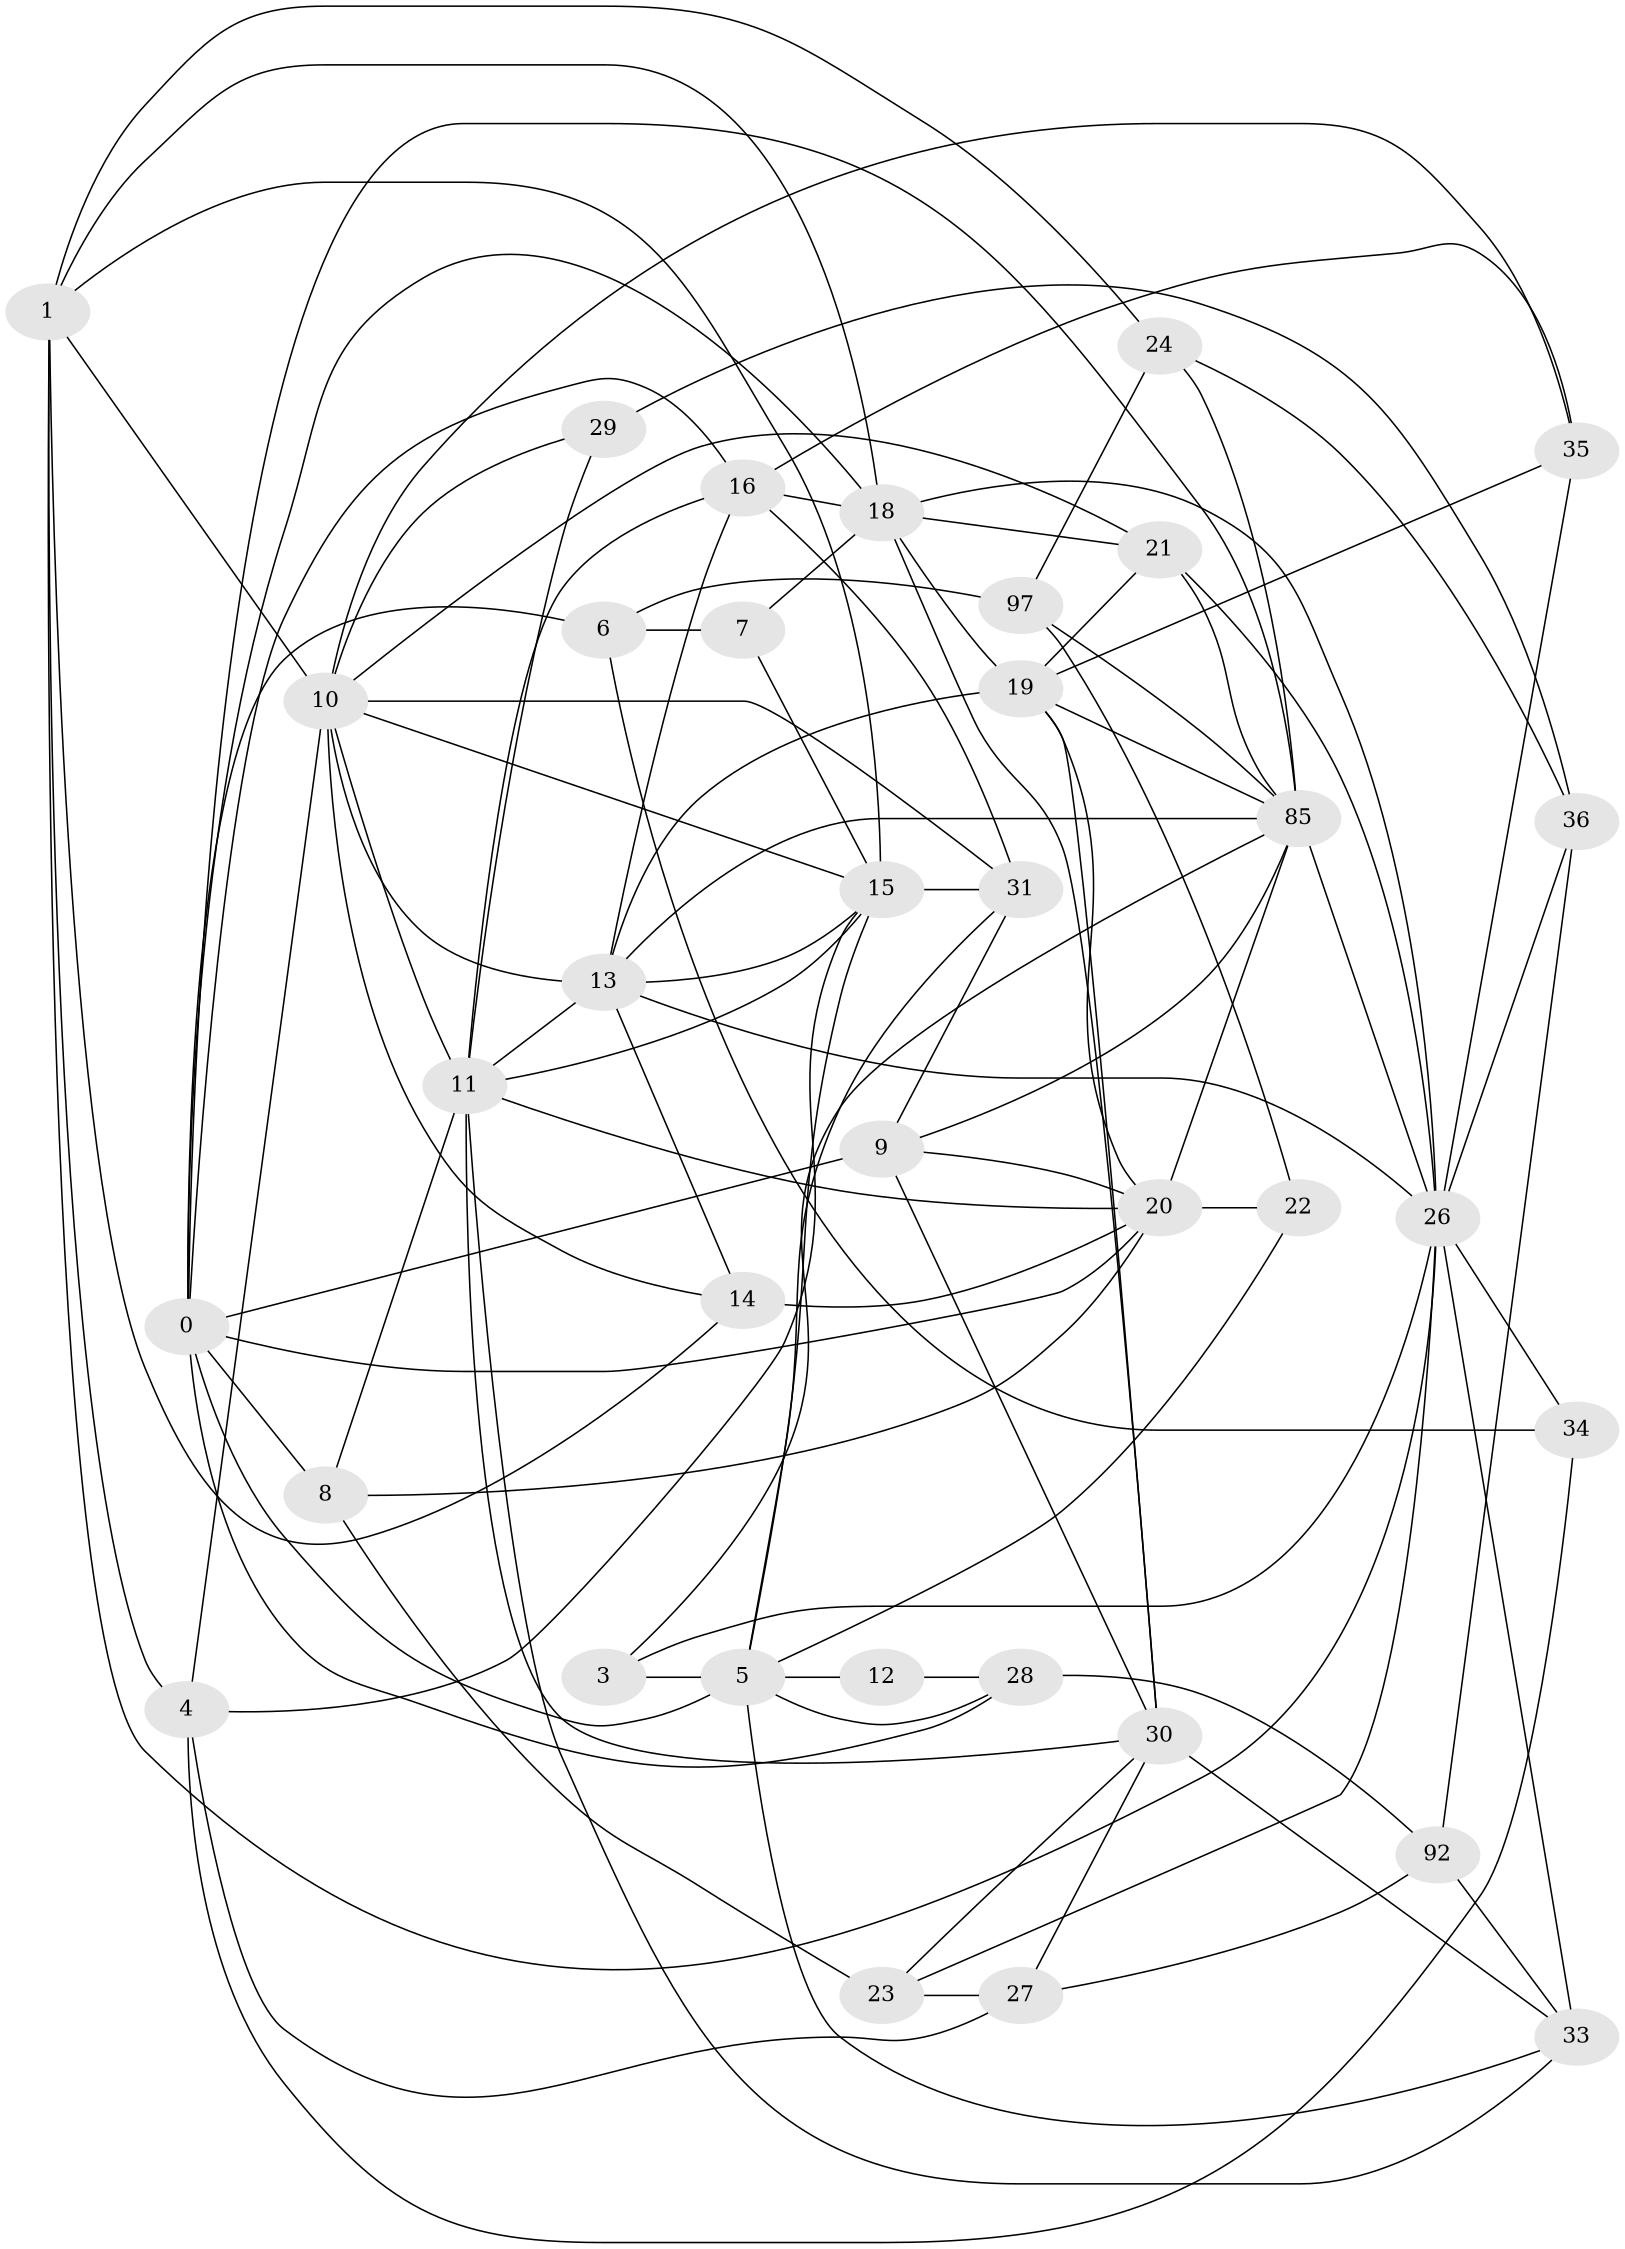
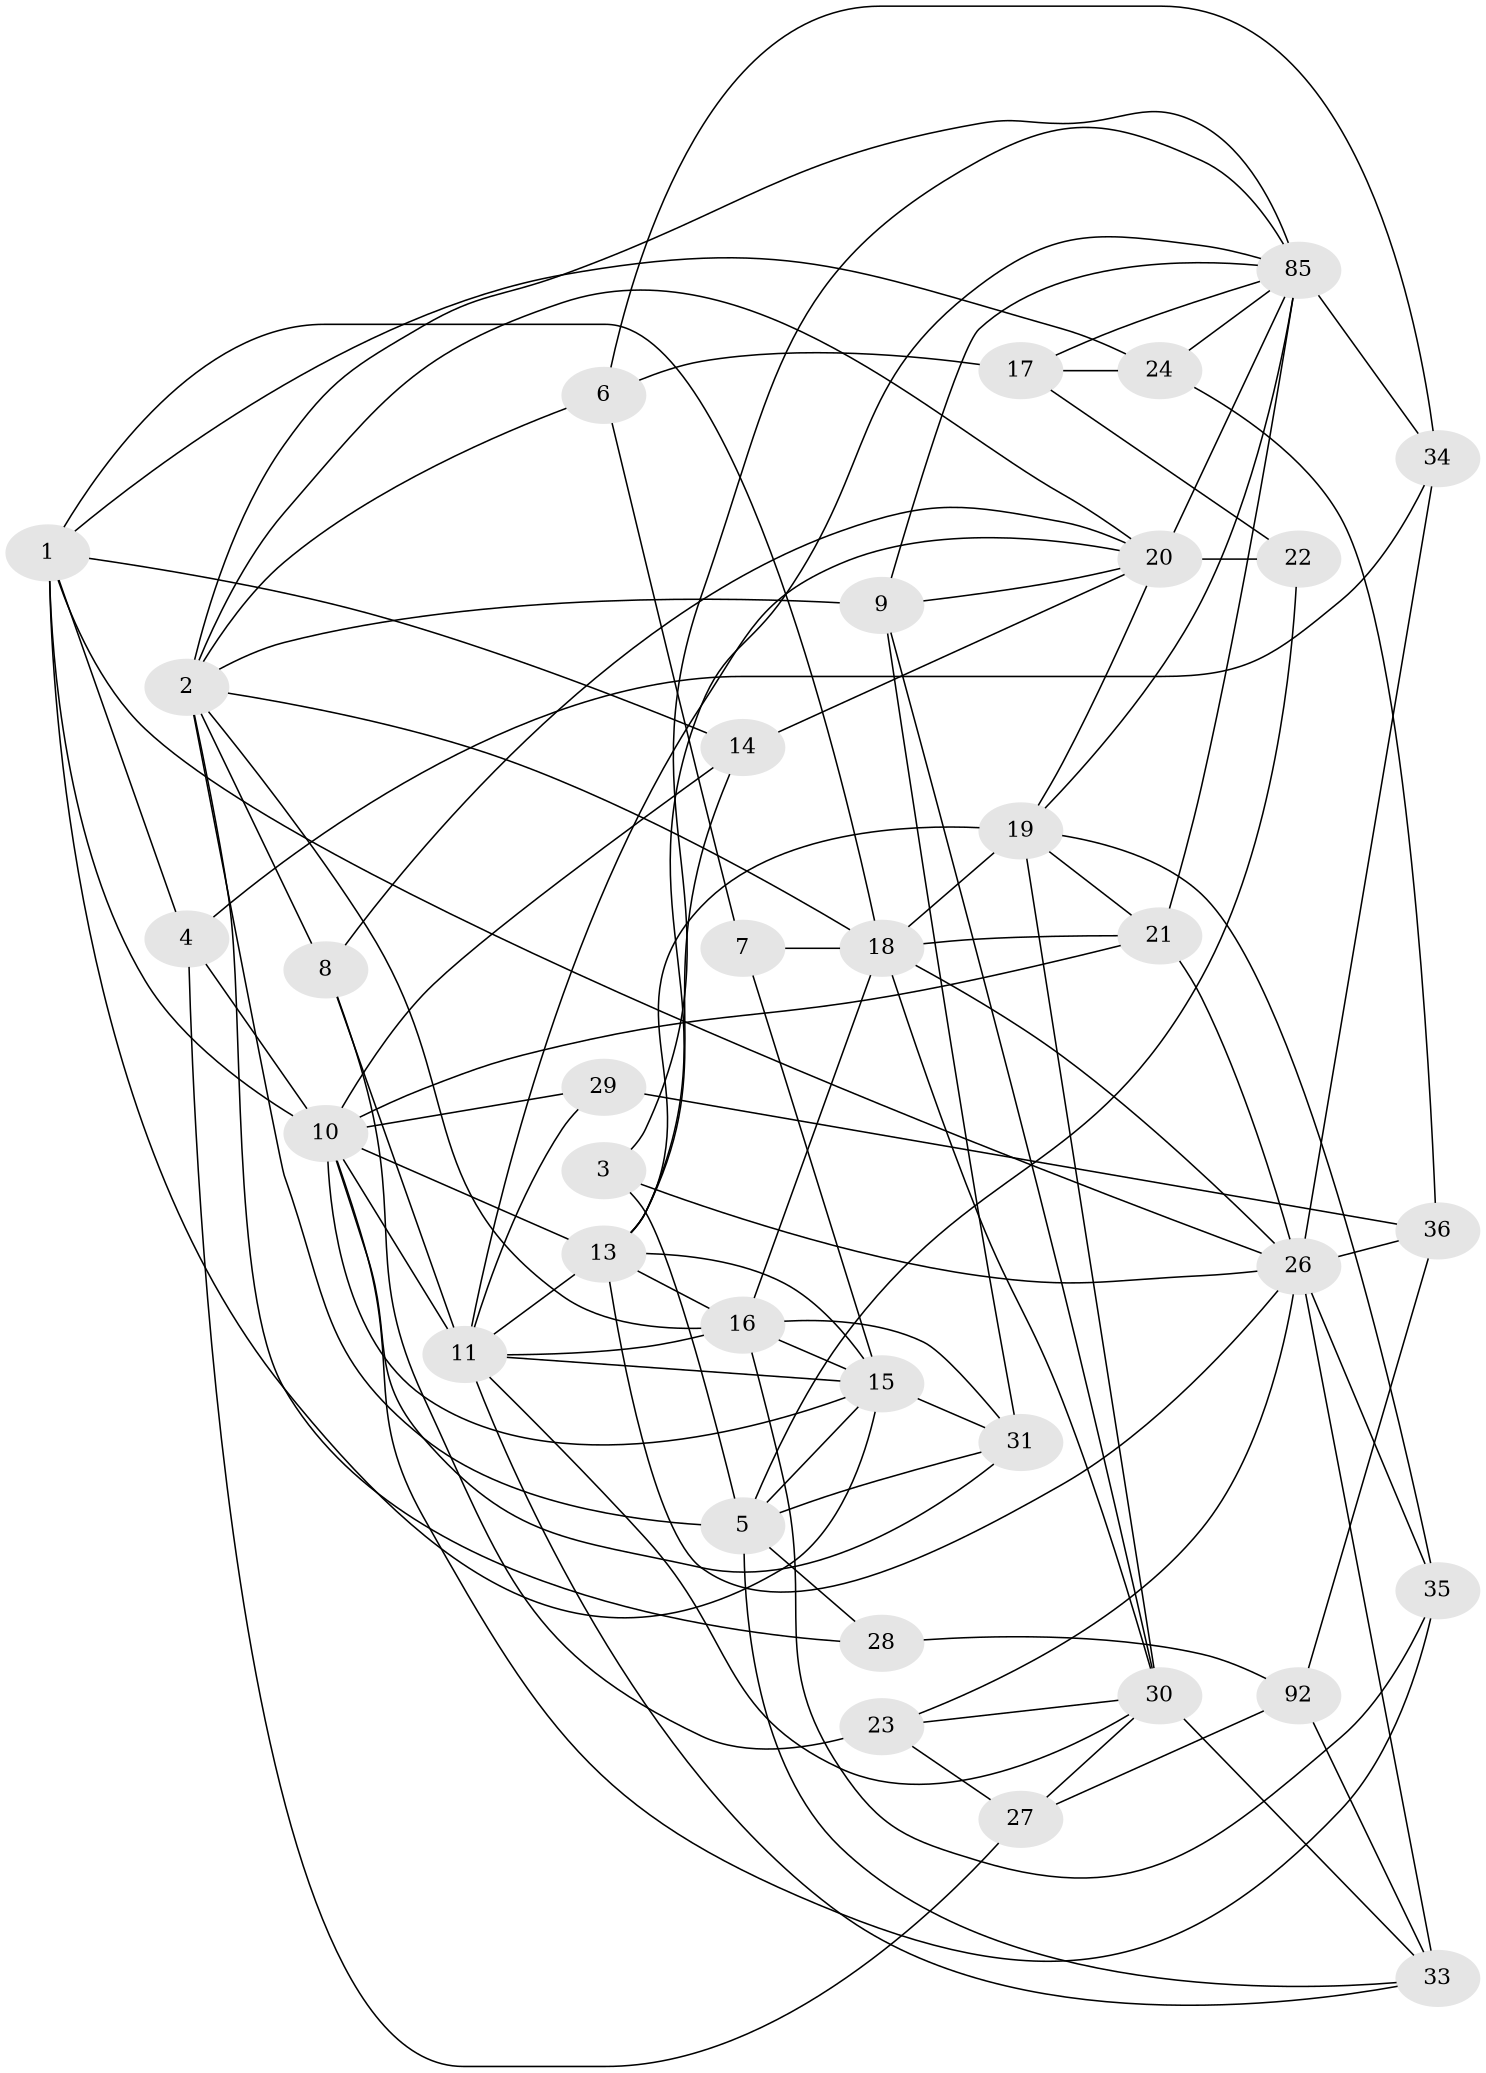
node "97": label "97" -> "17"
edge "85" -- "26": now "85" -- "34"
node "0": label "0" -> "2"
edge "15" -- "4": now "15" -- "16"
node "12": removed
